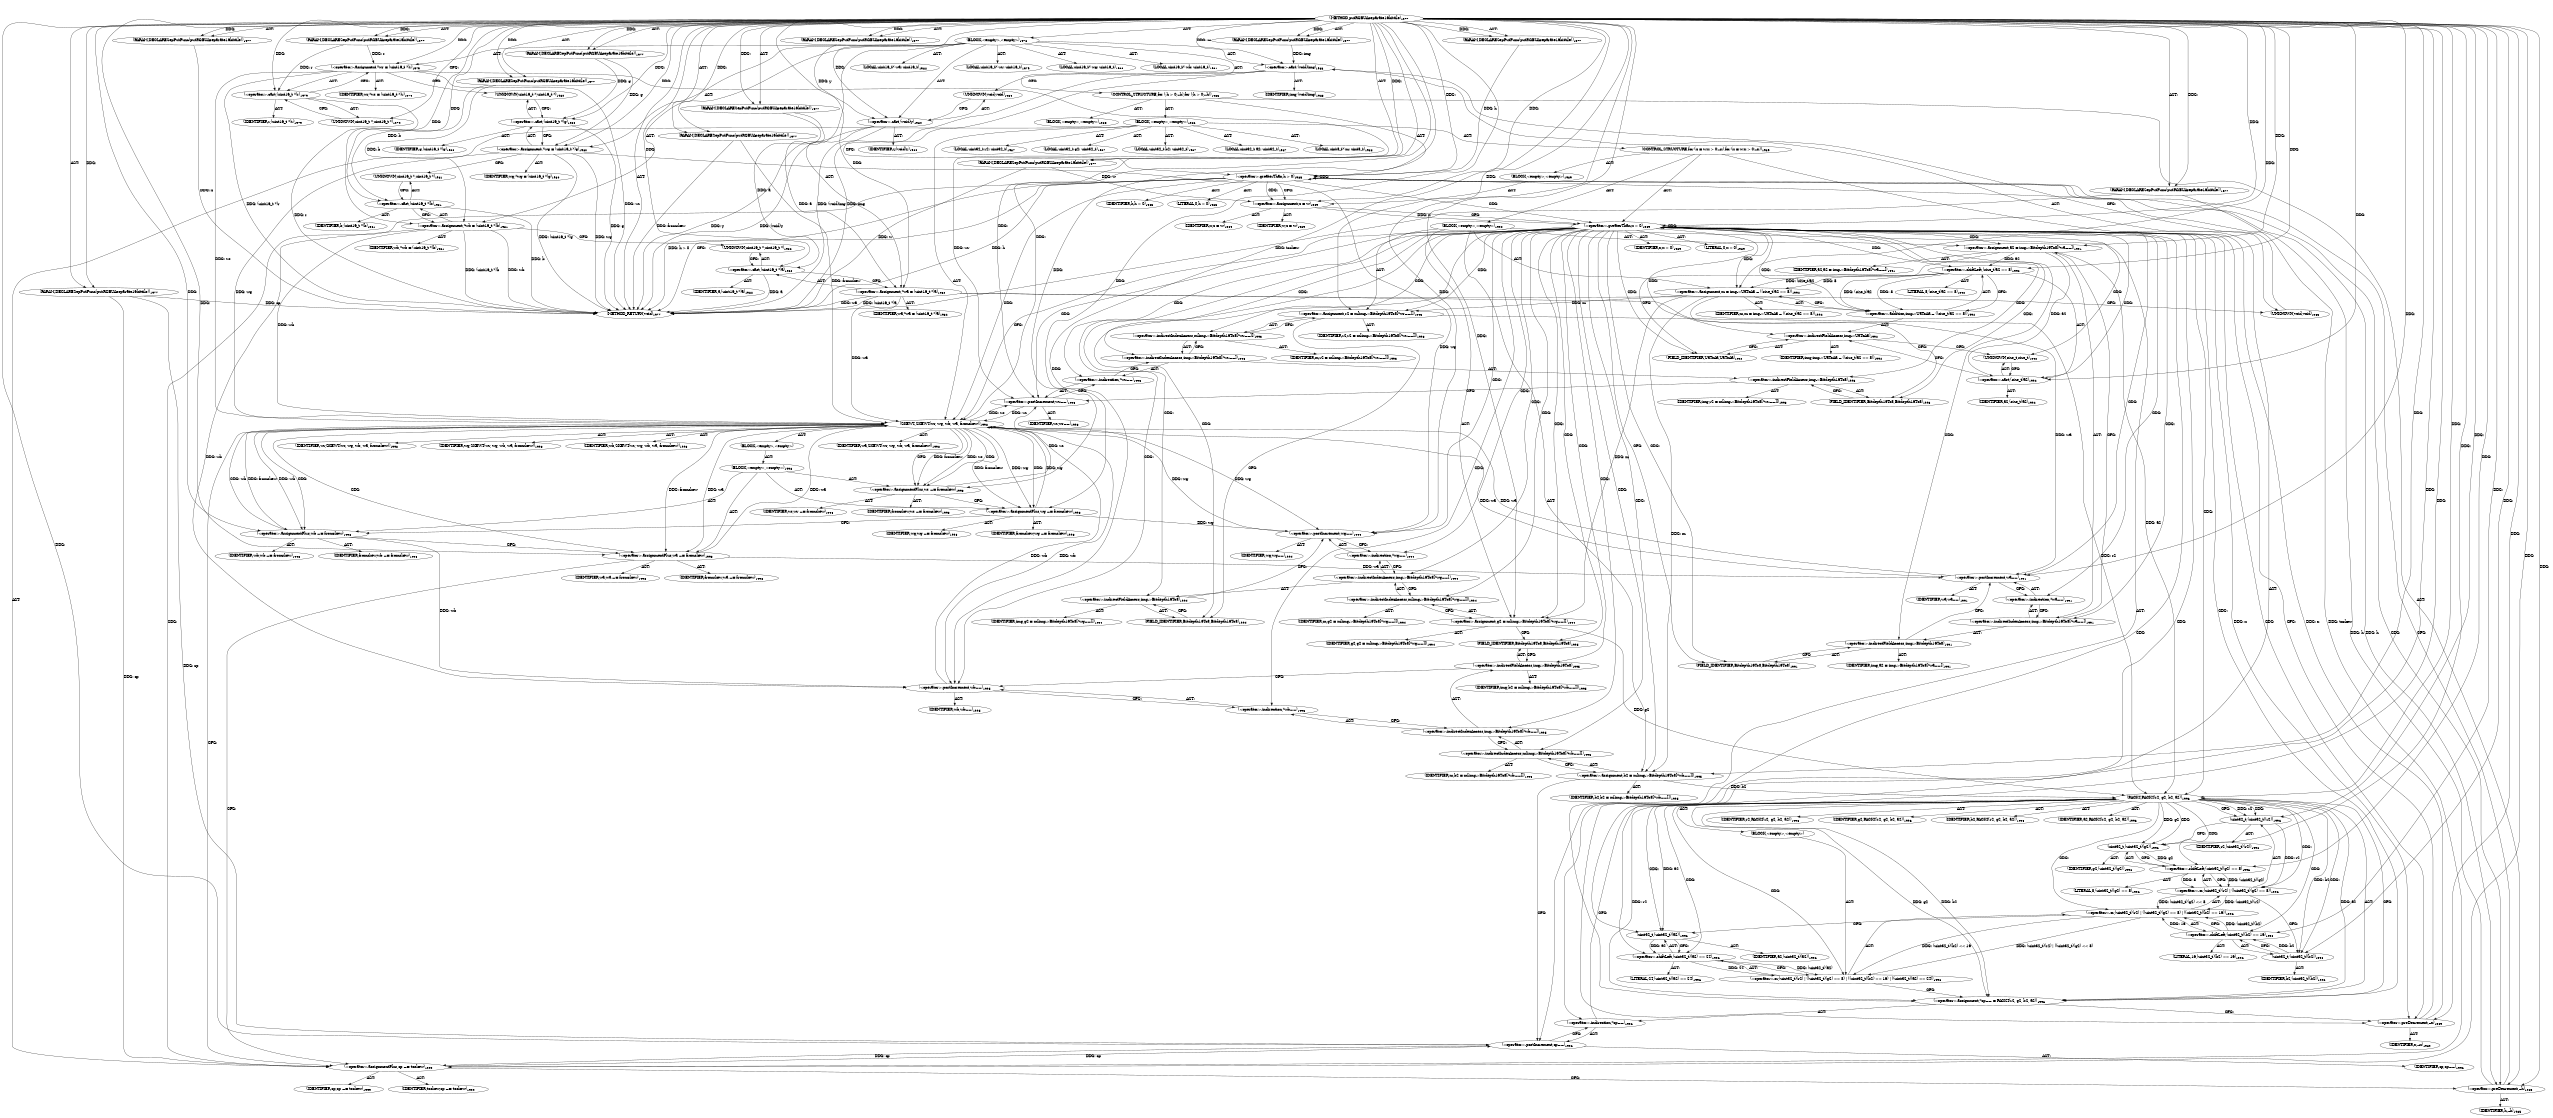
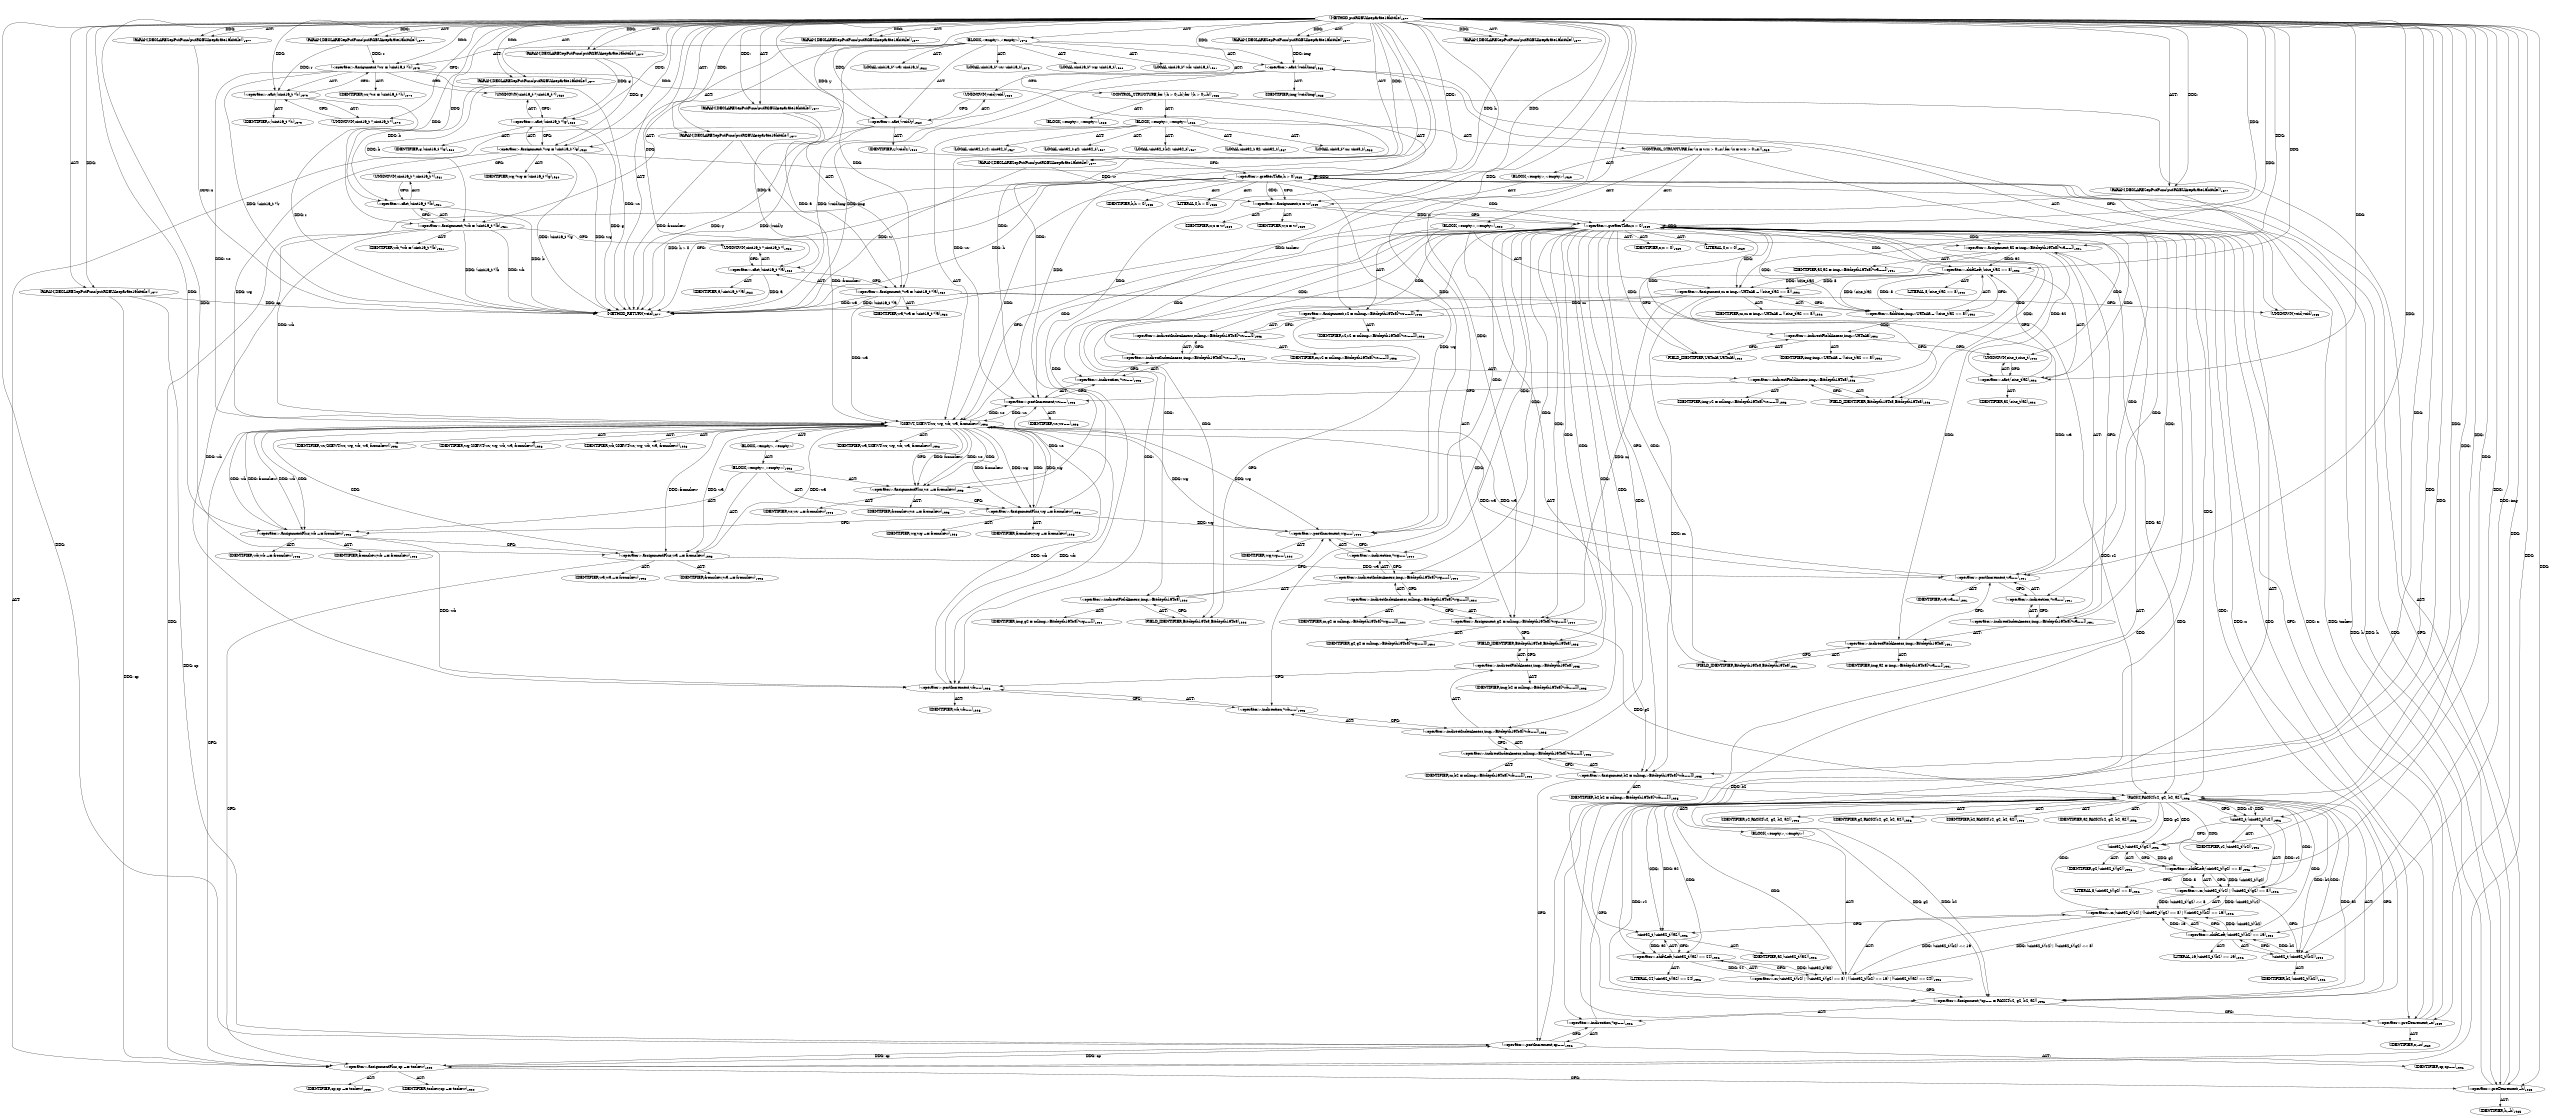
edge "(METHOD,putRGBUAseparate16bittile)" -> "(<operator>.cast,(void)img)": label "DDG: m" -> "DDG: "
edge "(<operator>.cast,(void)y)" -> "(<operator>.greaterThan,h > 0)": now "(IDENTIFIER,y,(void)y)" -> "(<operator>.greaterThan,h > 0)"
node "(IDENTIFIER,b,(uint16_t *)b)": removed
edge "(<operator>.greaterThan,x > 0)" -> "(<operator>.assignment,r2 = m[img->Bitdepth16To8[*wr++]])": removed, label "CDG:"
edge "(<operator>.addition,img->UaToAa + ((size_t)a2 << 8))" -> "(<operator>.indirectFieldAccess,img->UaToAa)": label "AST: " -> "CDG: "
edge "(<operator>.cast,(size_t)a2)" -> "(<operator>.indirectFieldAccess,img->UaToAa)": now "(<operator>.cast,(size_t)a2)" -> "(<operator>.shiftLeft,(size_t)a2 << 8)"
edge "(METHOD,putRGBUAseparate16bittile)" -> "(uint32_t,(uint32_t)(b2))": label "DDG: " -> "DDG: img"
edge "(<operator>.shiftLeft,(uint32_t)(g2) << 8)" -> "(LITERAL,8,(uint32_t)(g2) << 8)": label "AST: " -> "CFG: "
